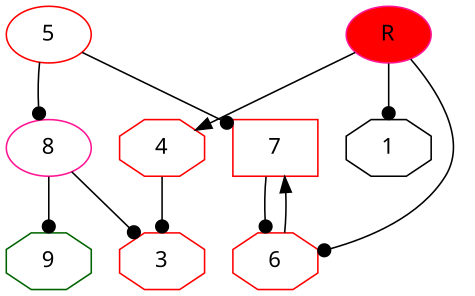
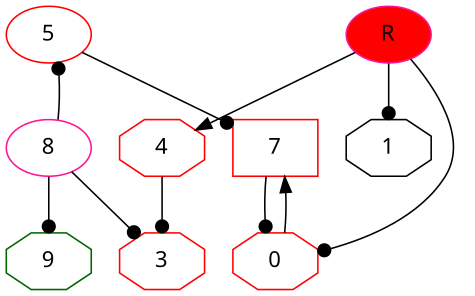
edge "5" -> "8": reversed
node "6": label "6" -> "0"
